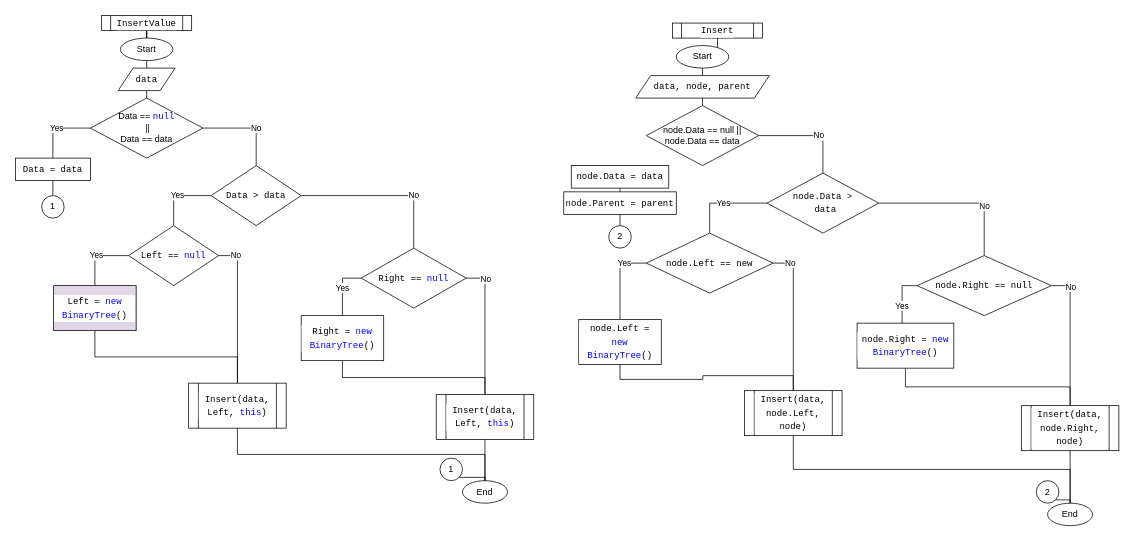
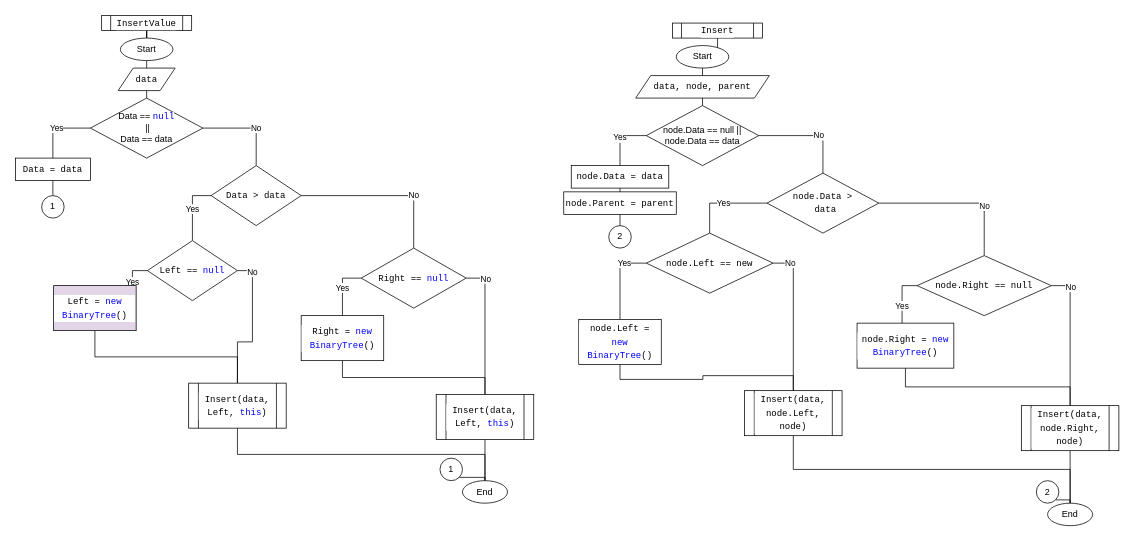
edge "node.Data == null || node.Data == data" -- "node.Data = data": added, label "Yes"
node "Left == null": moved (174, 255) -> (192, 270)
